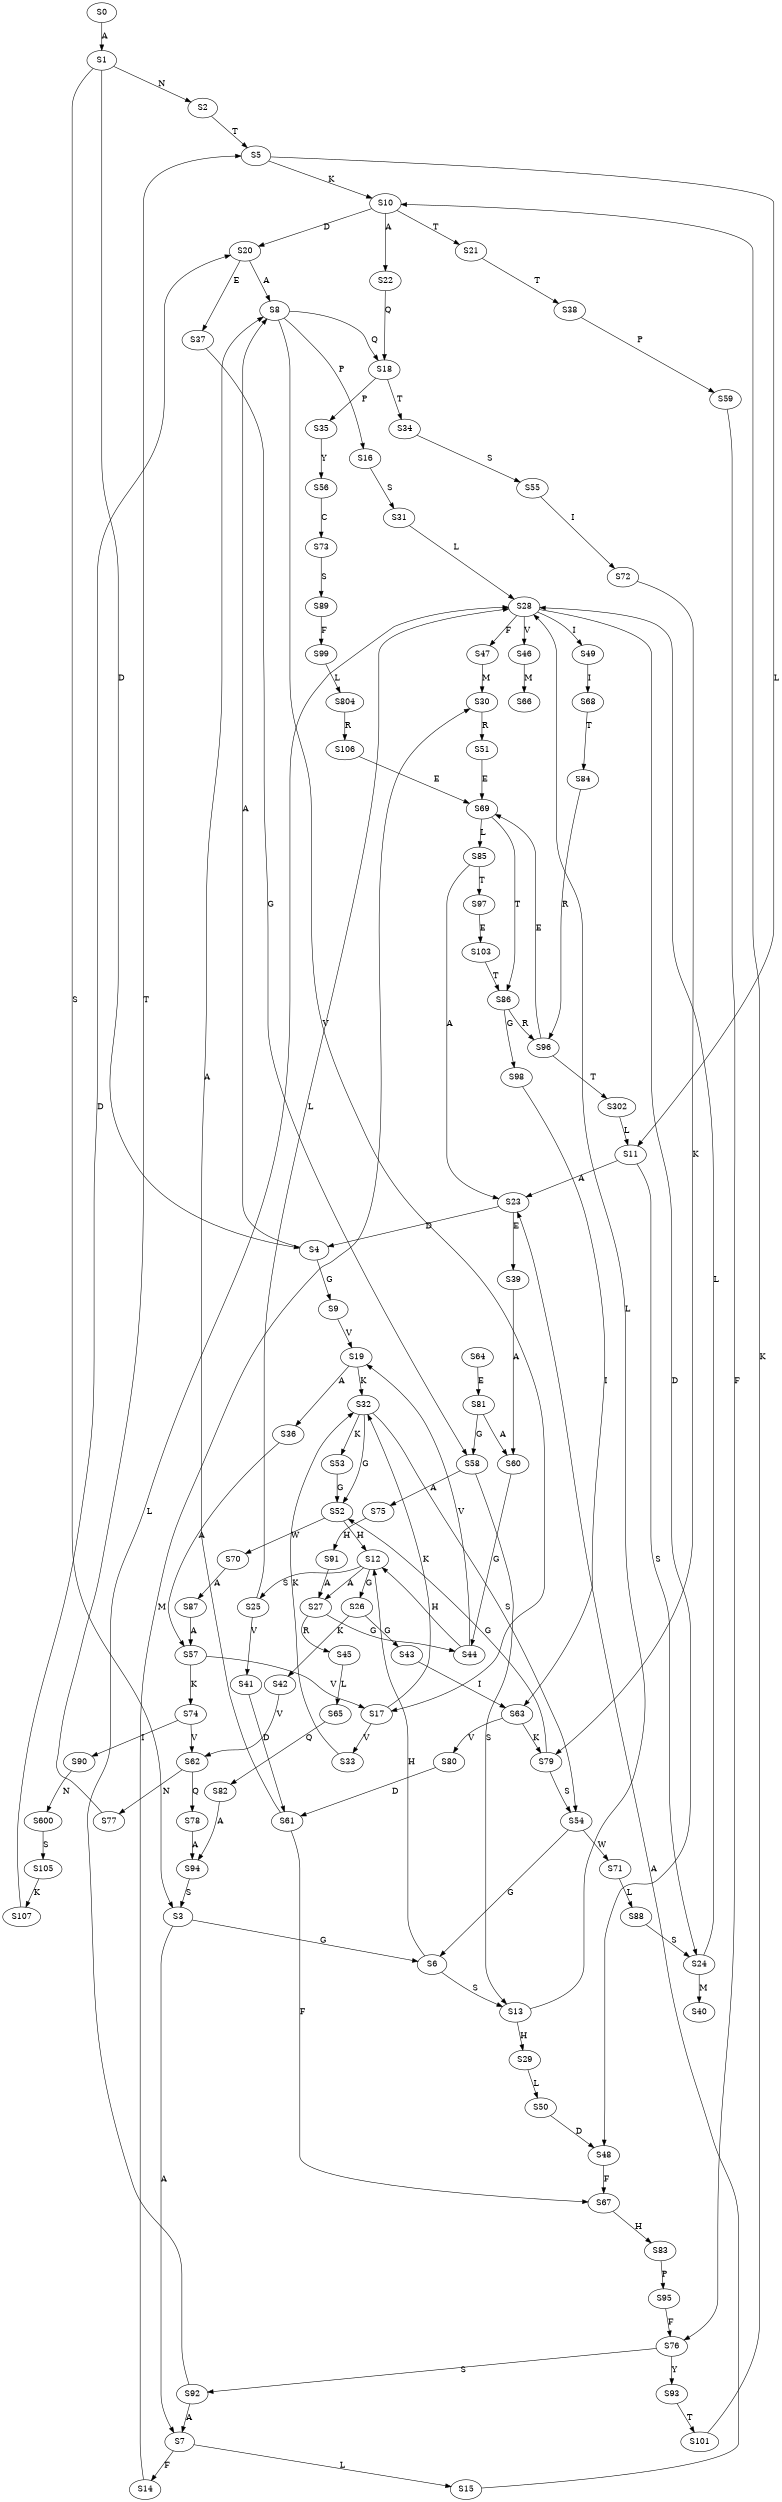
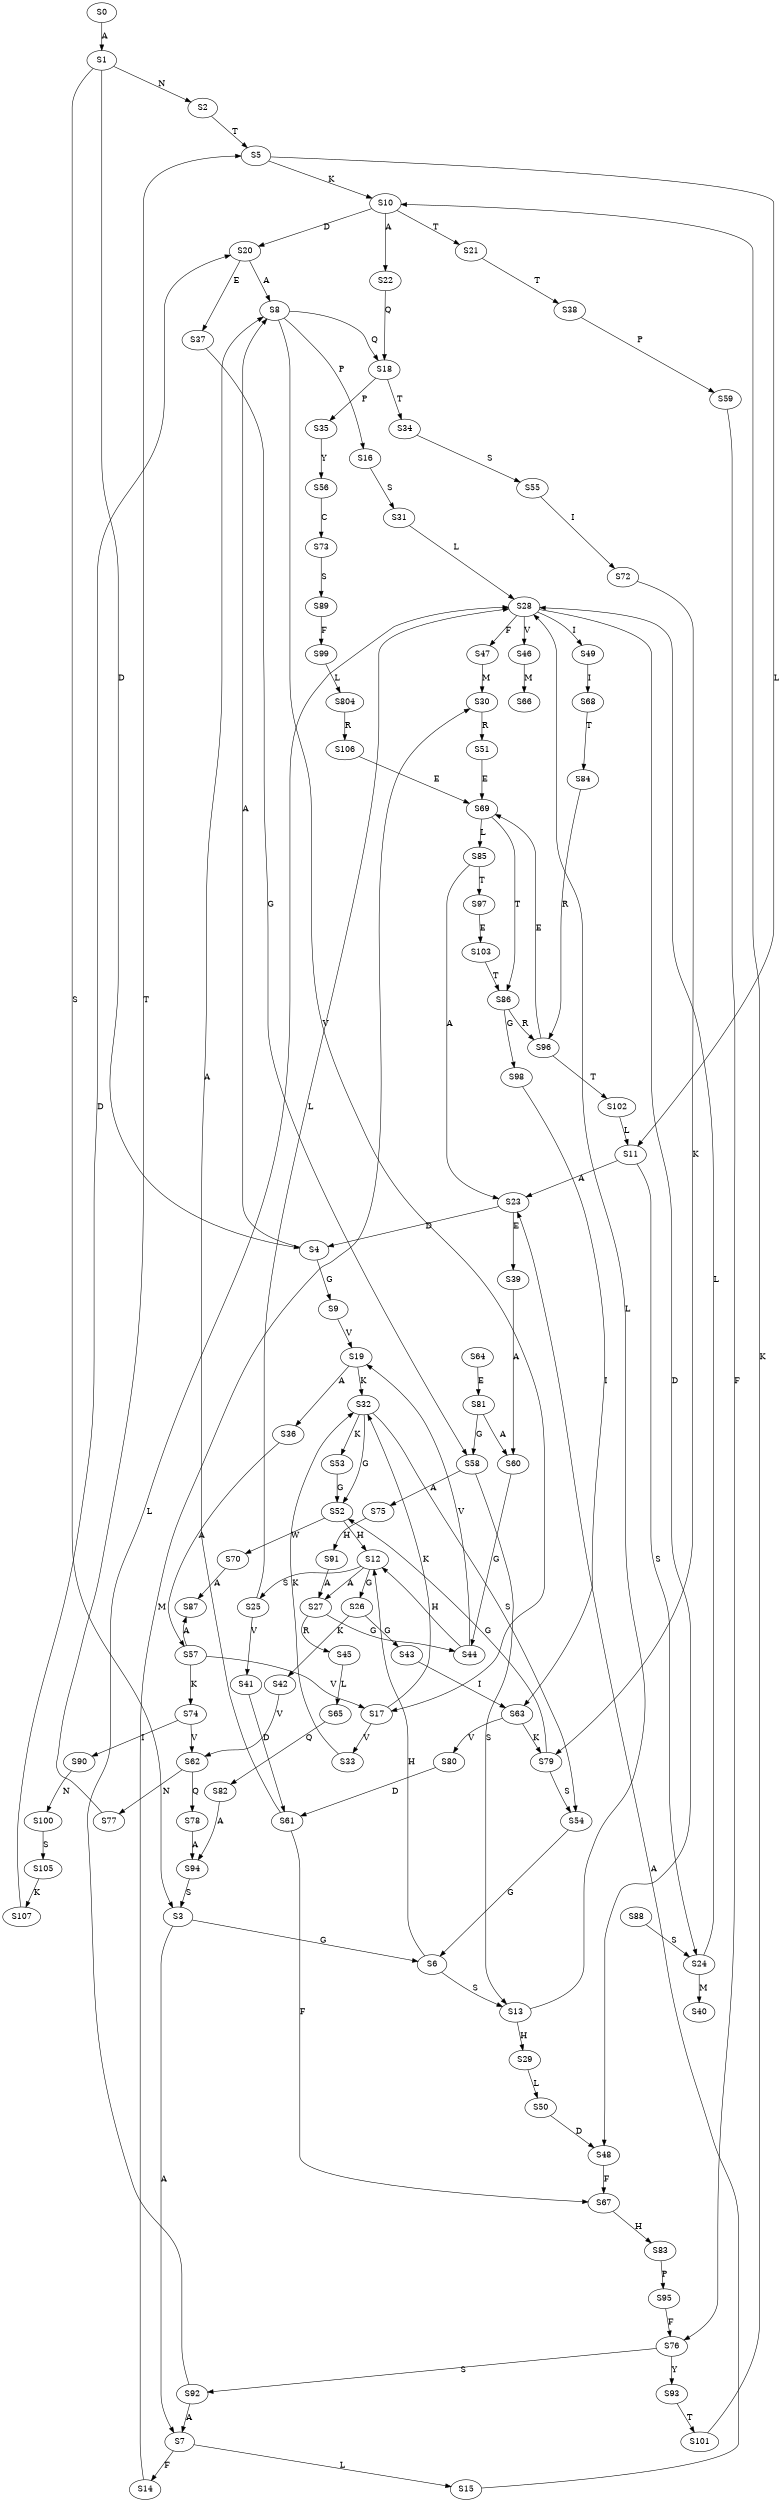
node "S302": label "S302" -> "S102"
edge "S87" -> "S57": reversed
node "S600": label "S600" -> "S100"
node "S71": removed
